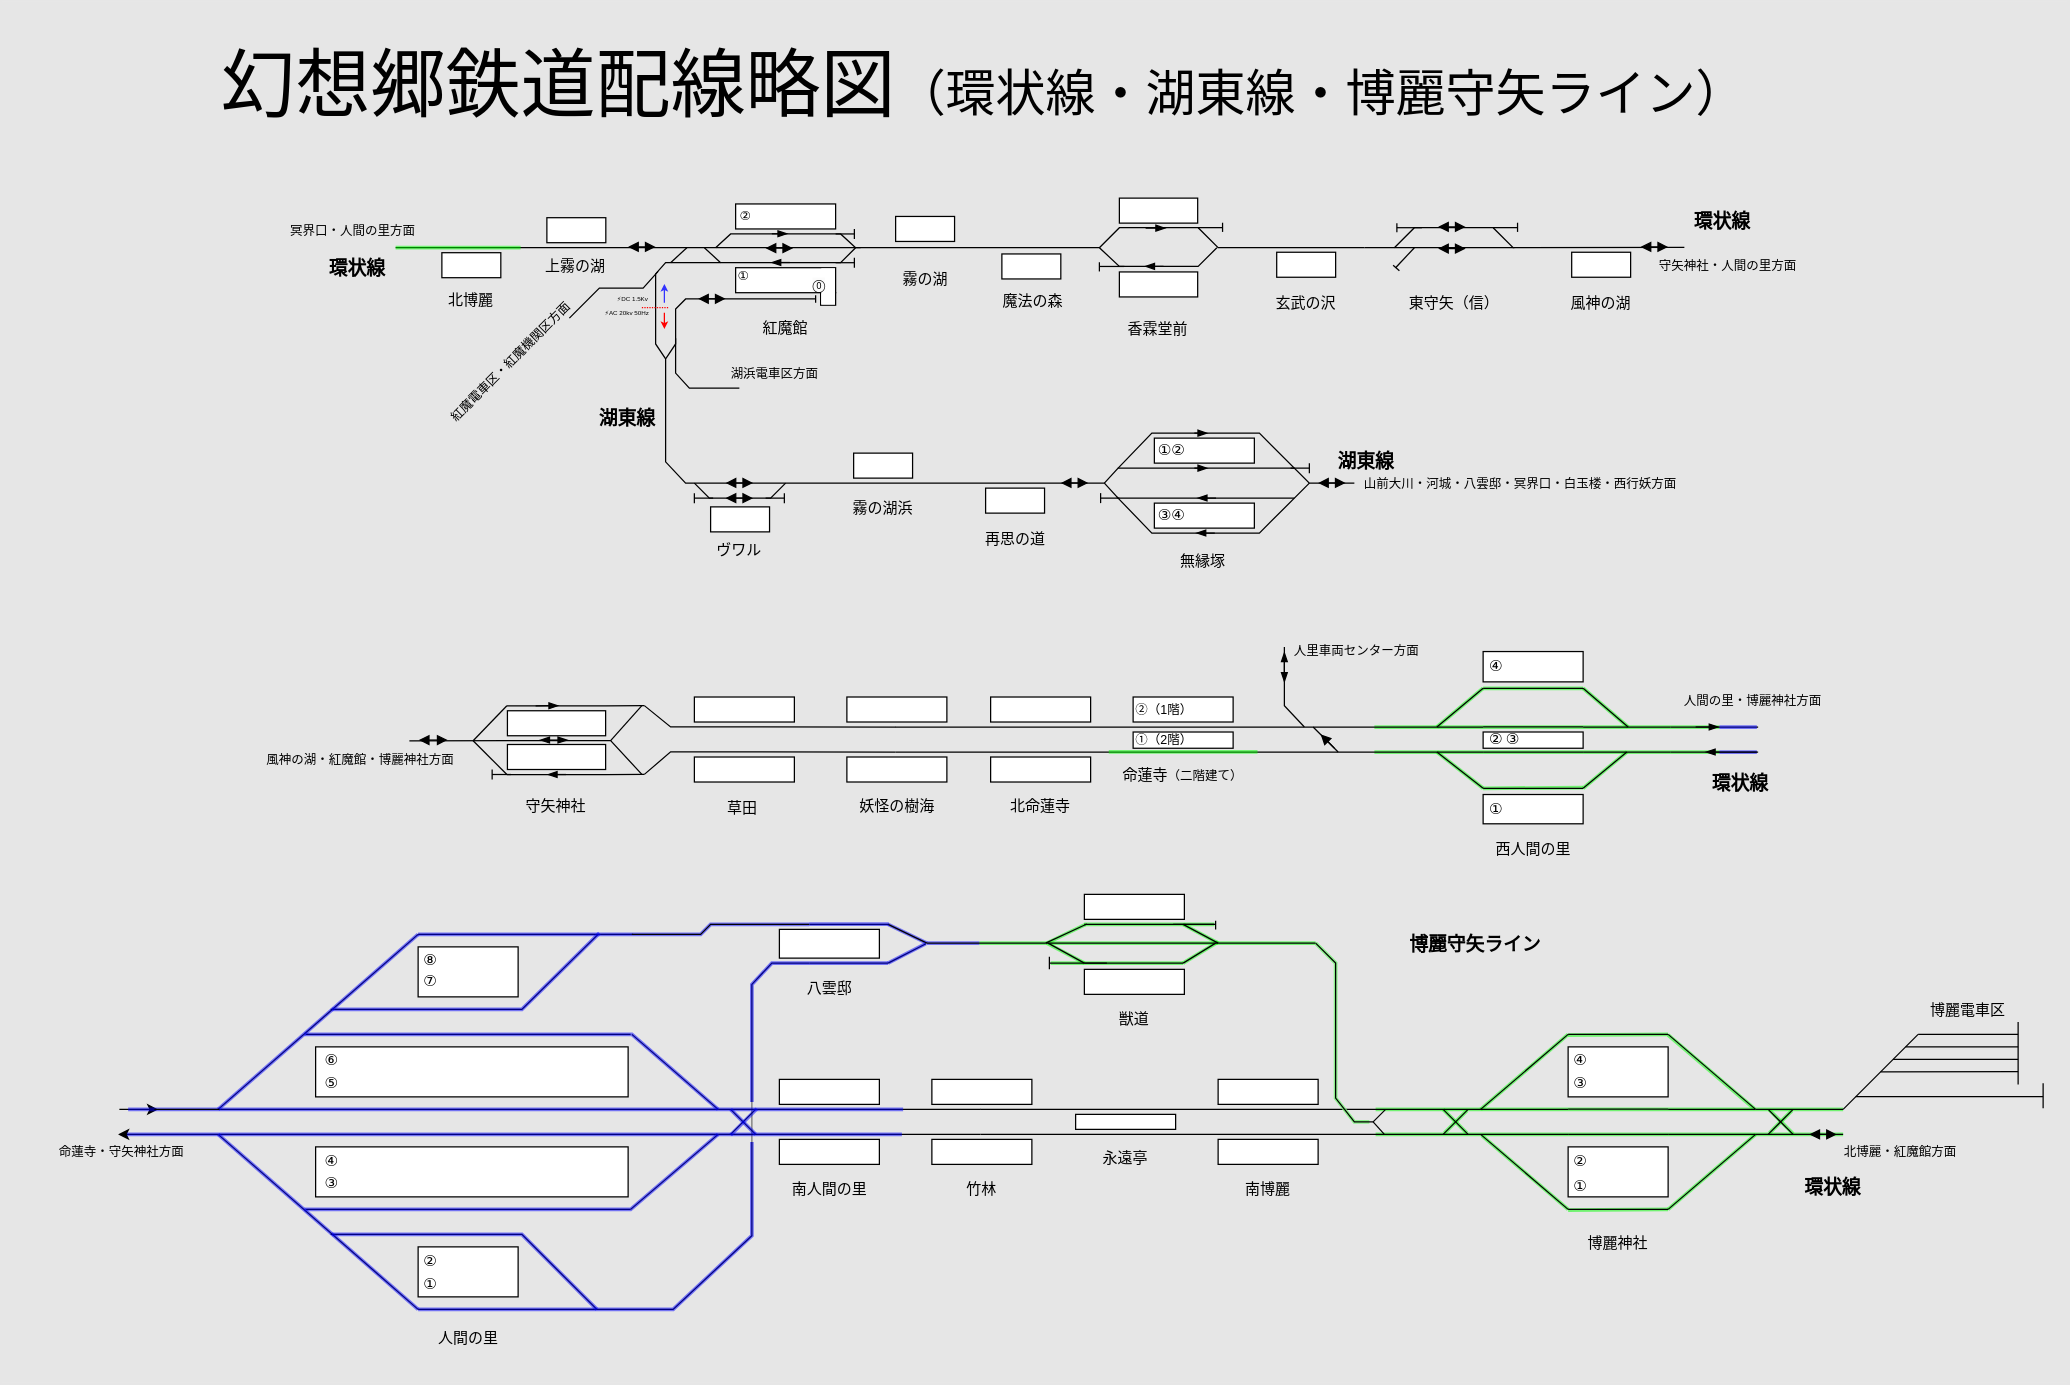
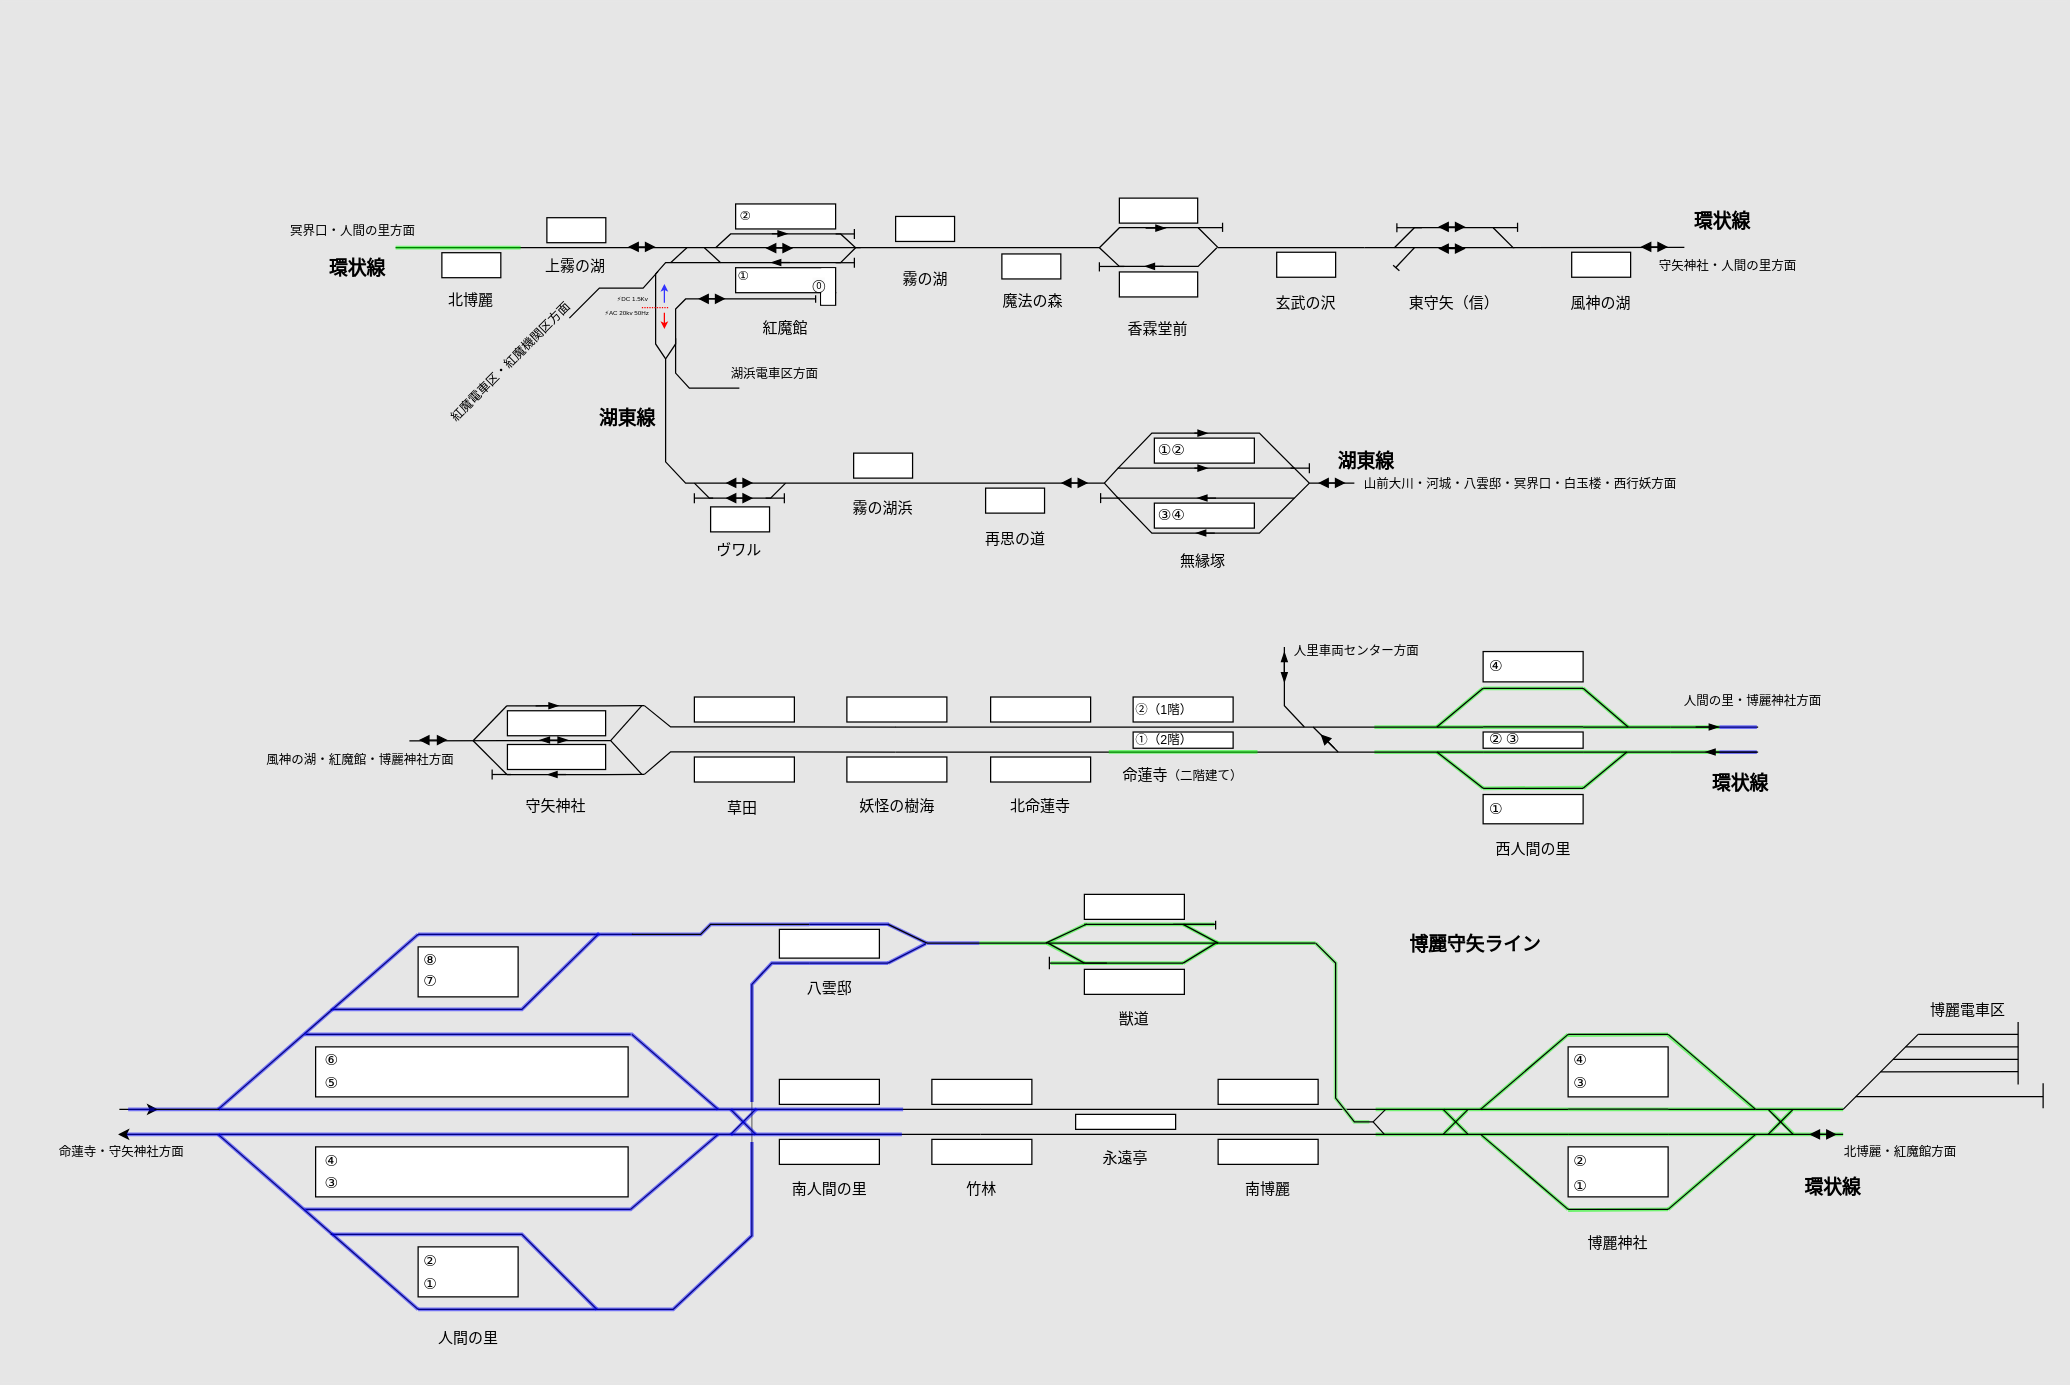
node "幻想郷鉄道配線略図（環状線・湖東線・博麗守矢ライン）": removed
